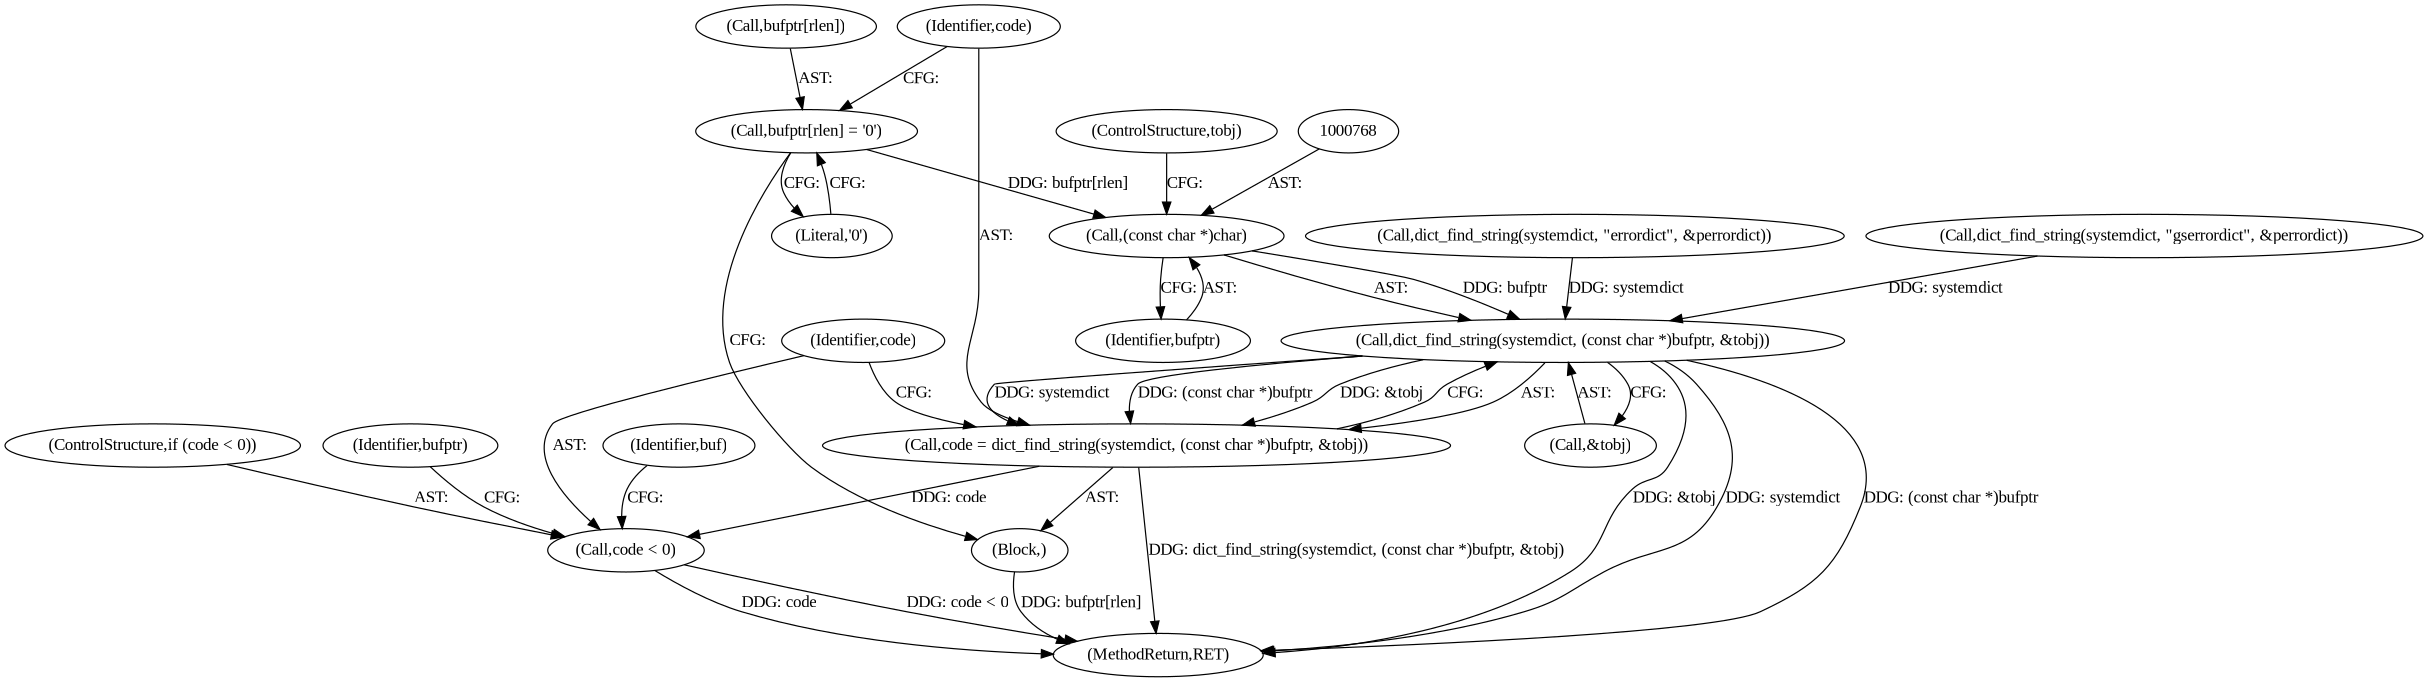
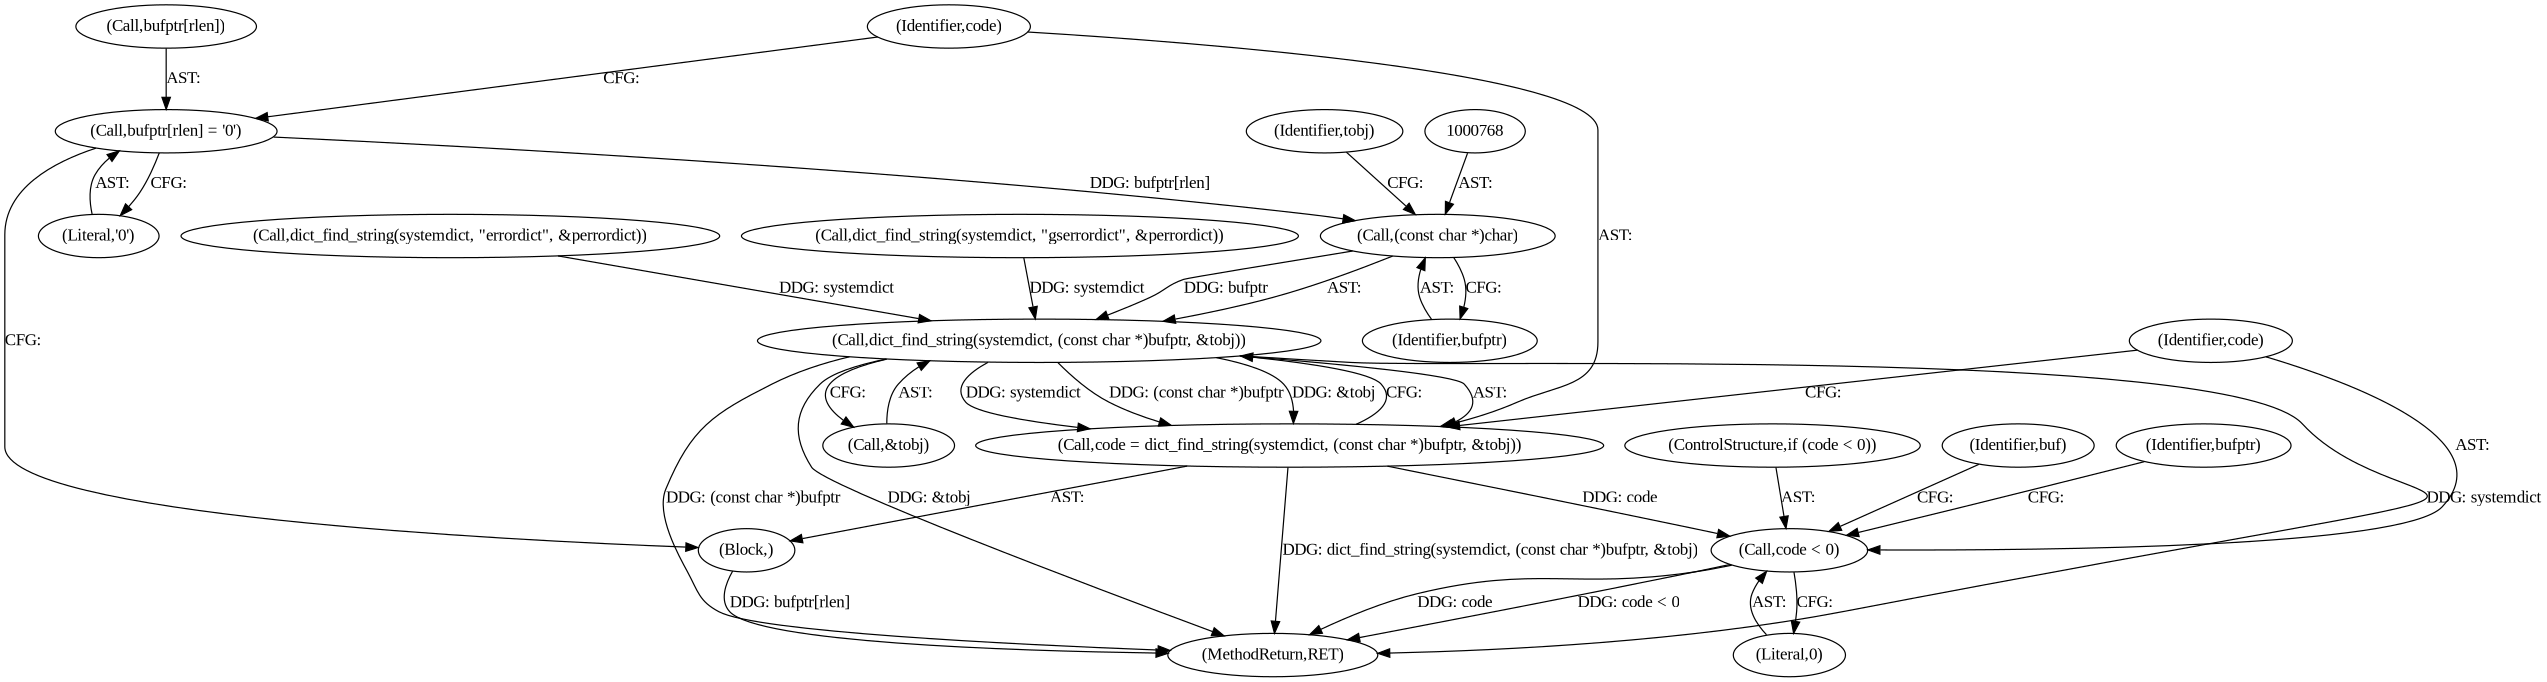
node "(ControlStructure,tobj)": label "(ControlStructure,tobj)" -> "(Identifier,tobj)"
edge "(Literal,'0')" -> "(Call,bufptr[rlen] = '0')": label "CFG: " -> "AST: "
node "(Literal,0)": added
